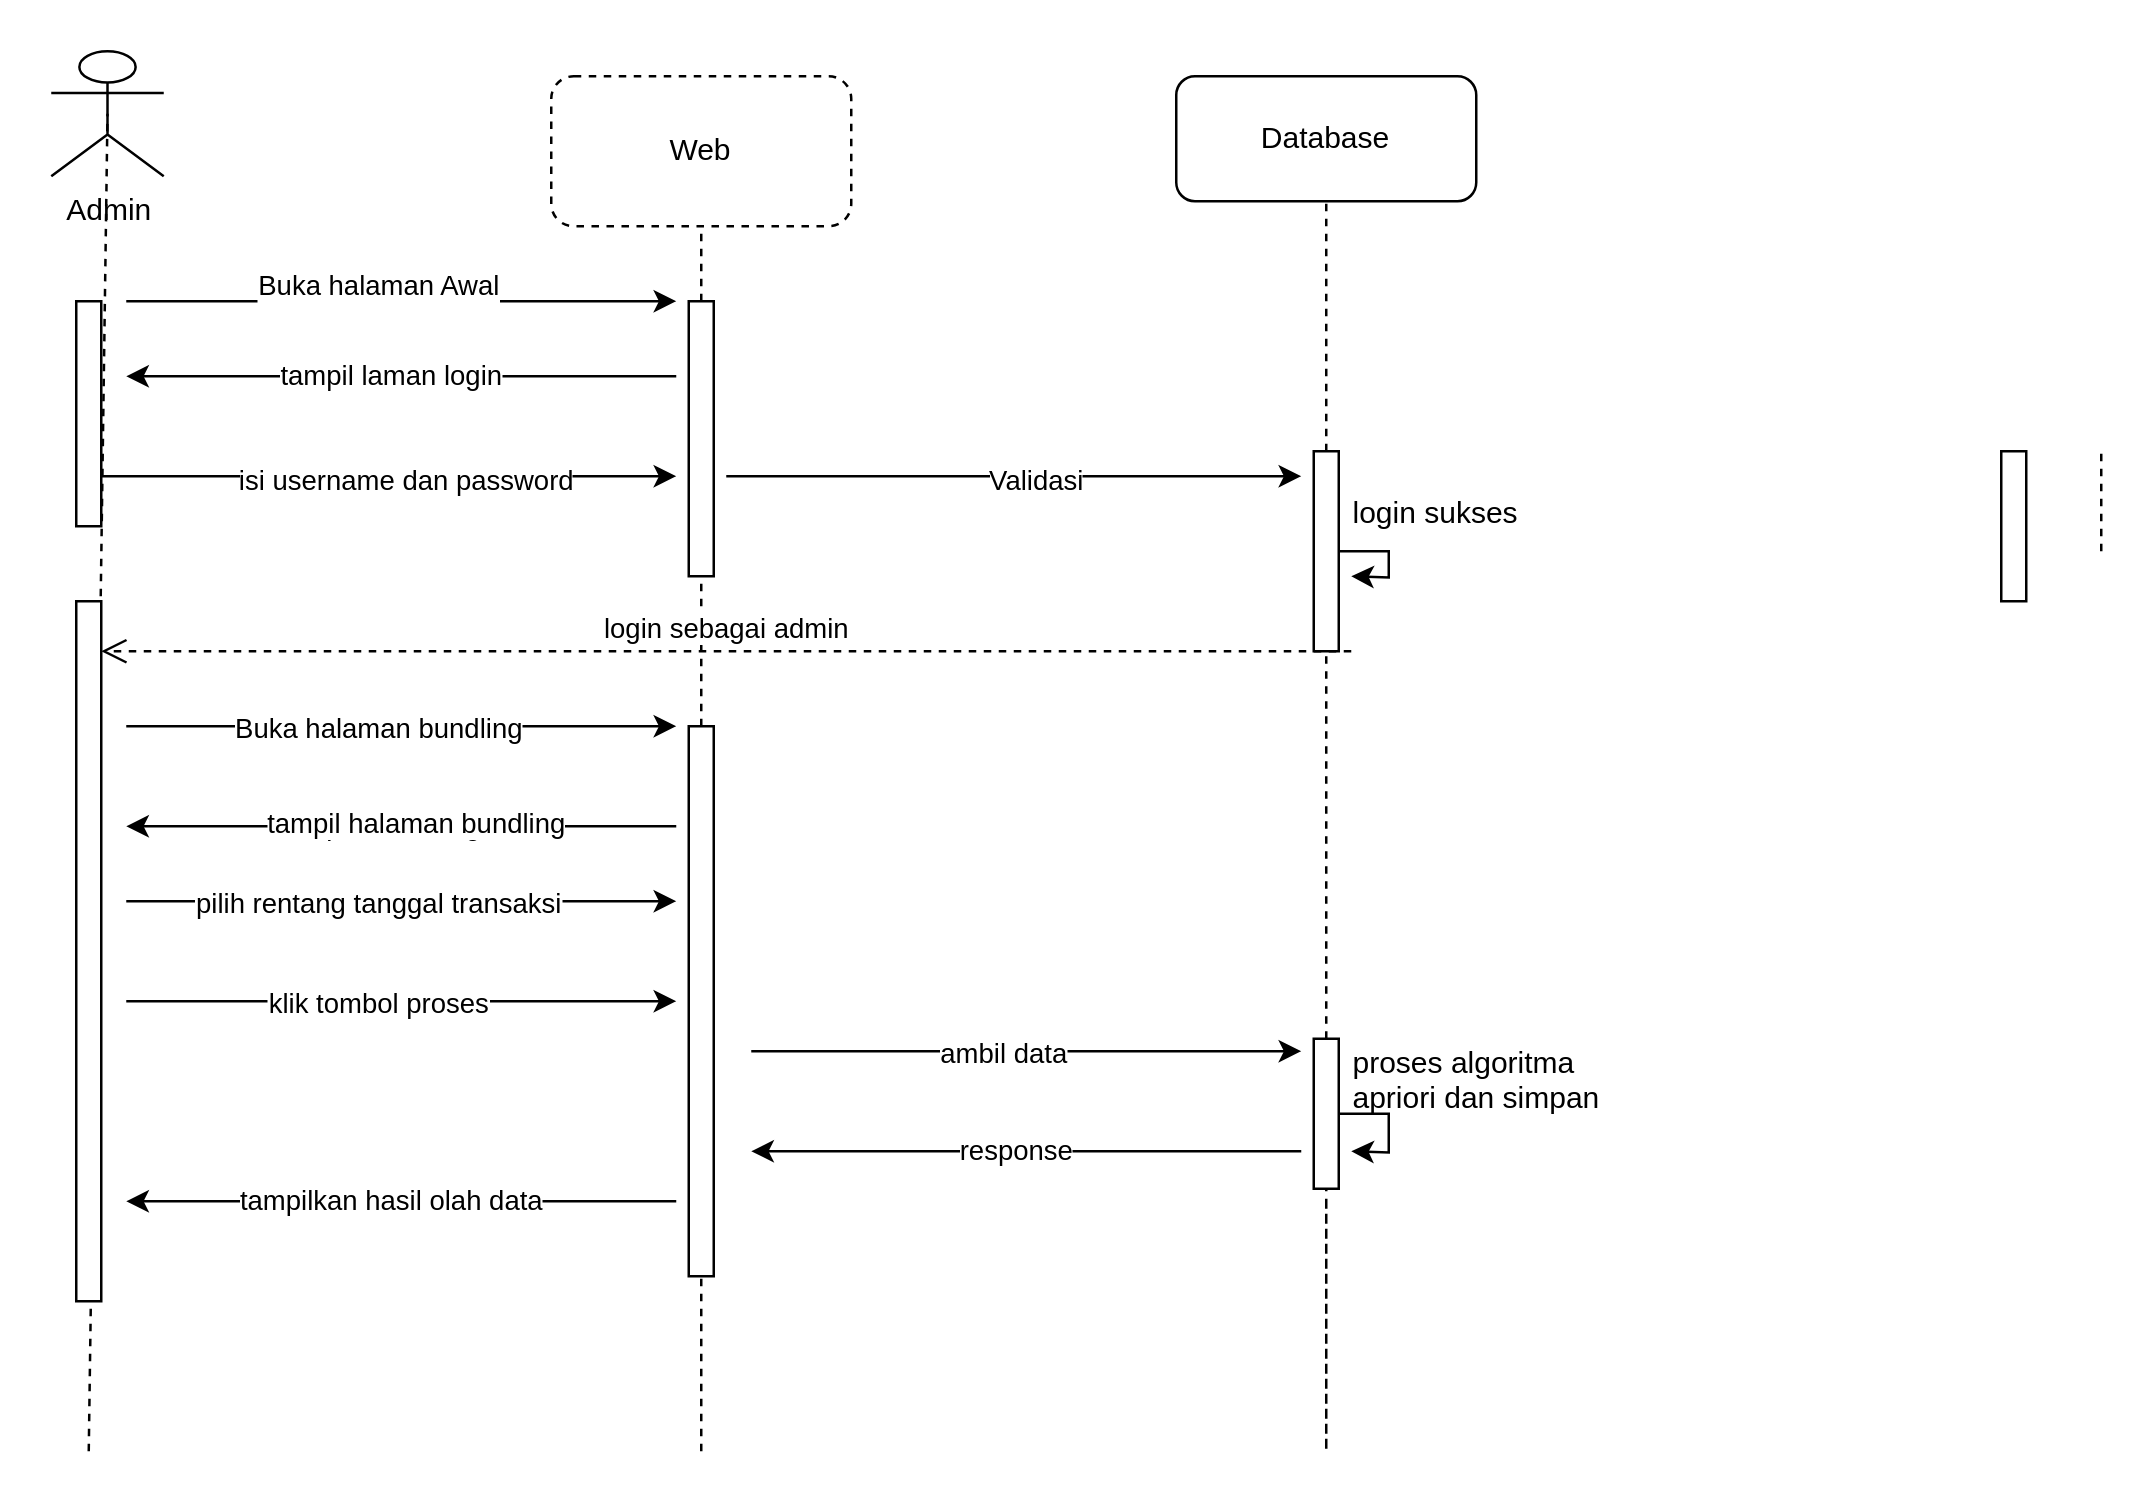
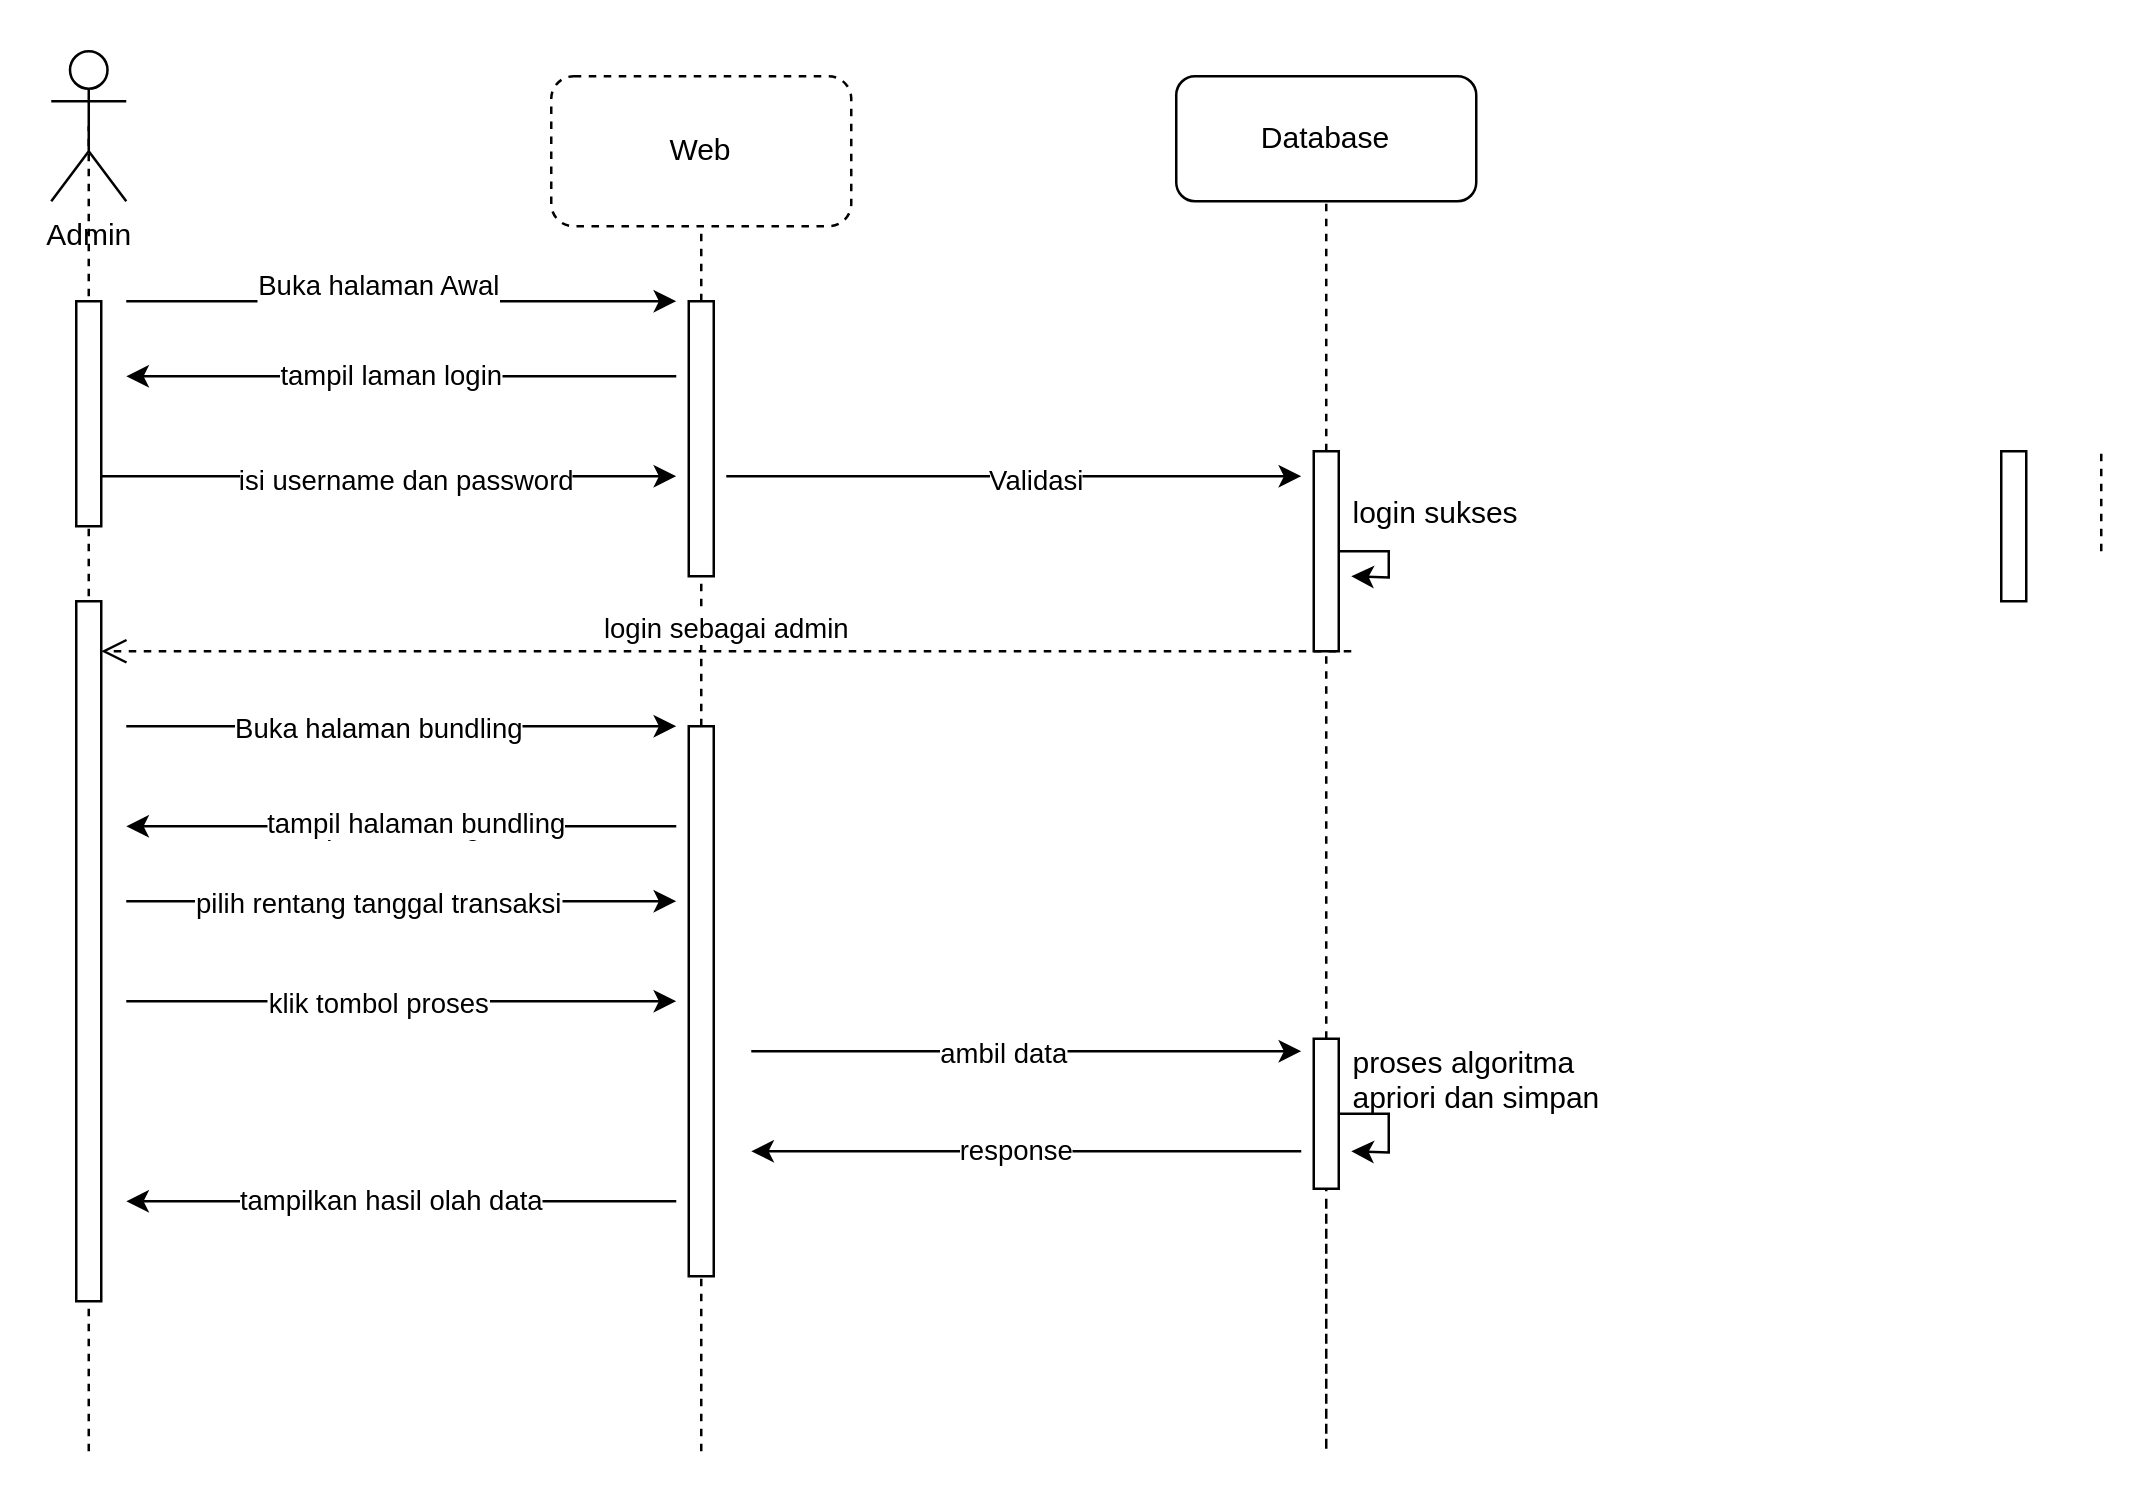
node "Admin": size 113x125 -> 75x150
